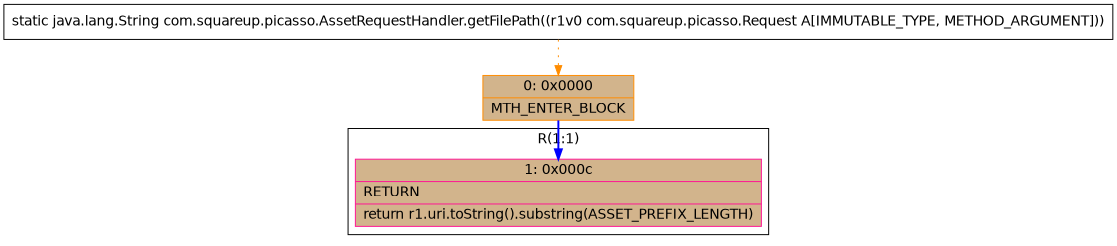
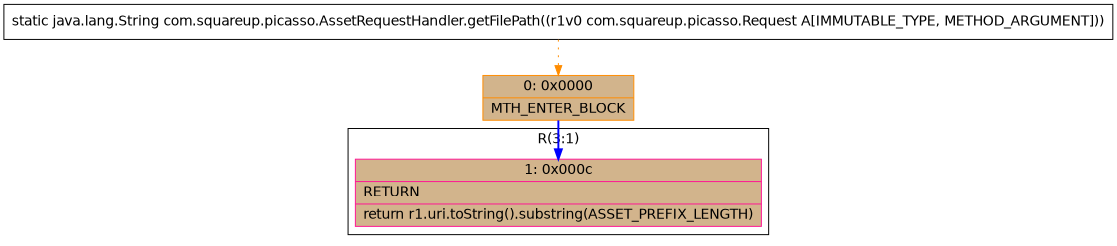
cluster "R(1:1)": label "R(1:1)" -> "R(3:1)"
